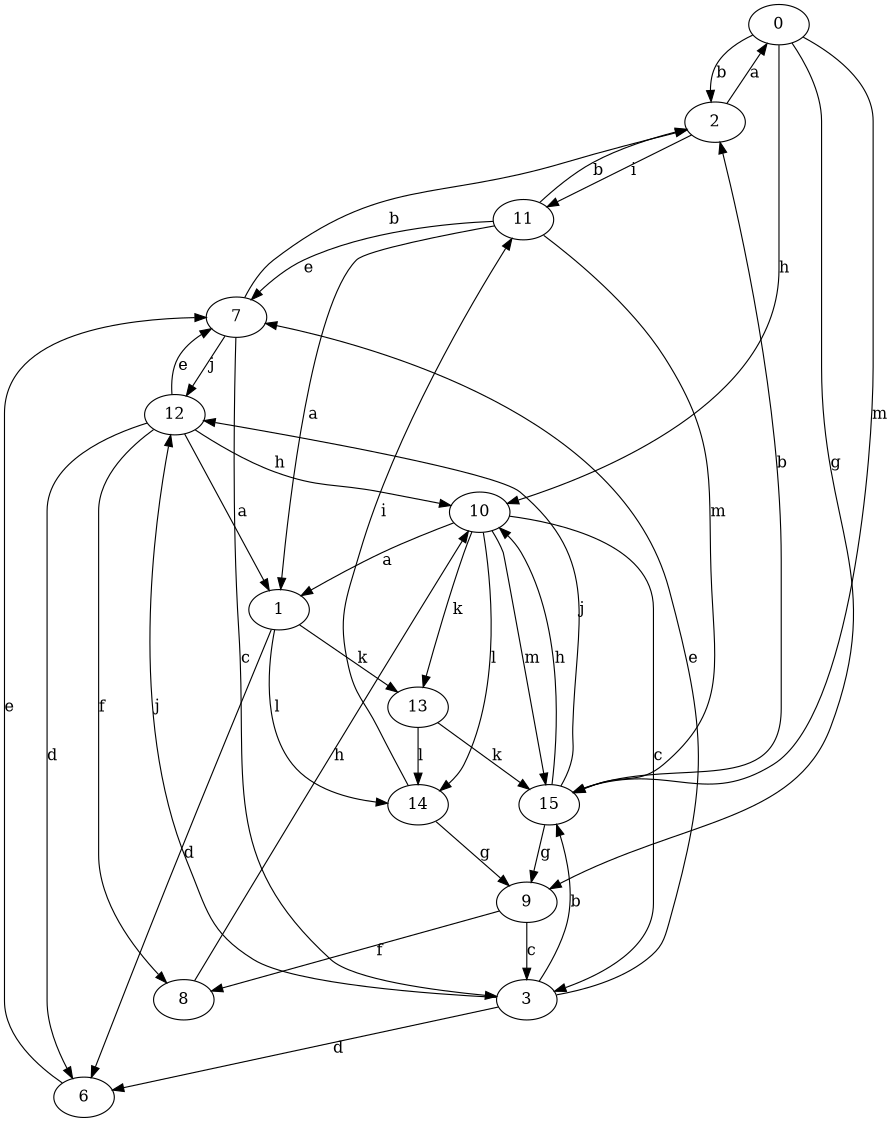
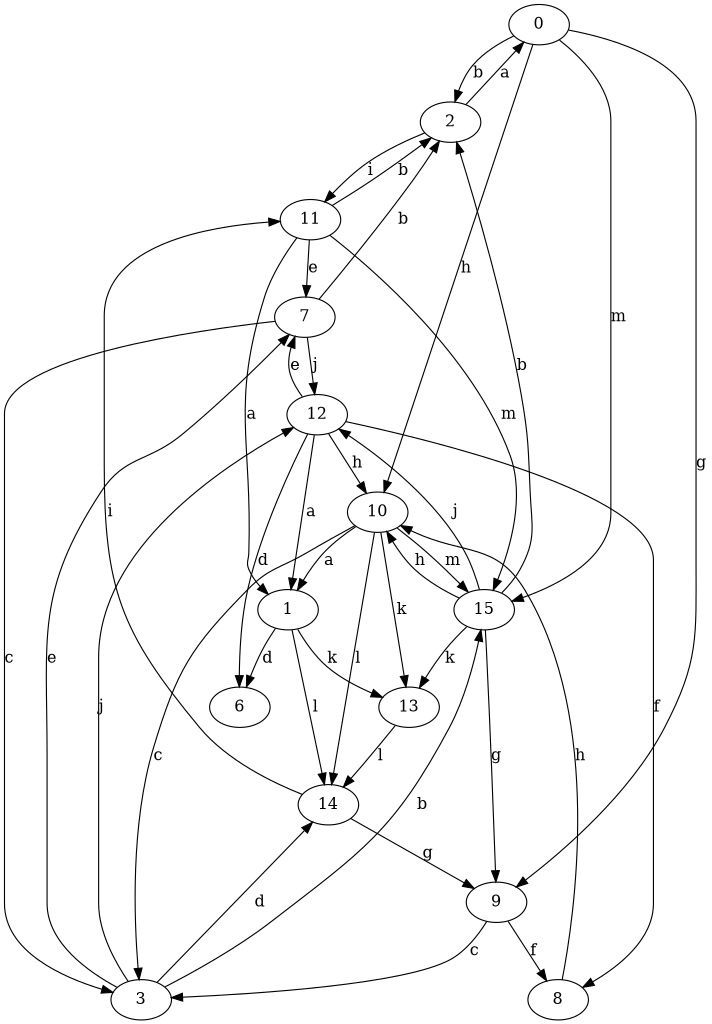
edge "6" -> "7": removed, label "e"
edge "13" -> "15": reversed
edge "3" -> "6": now "3" -> "14"
